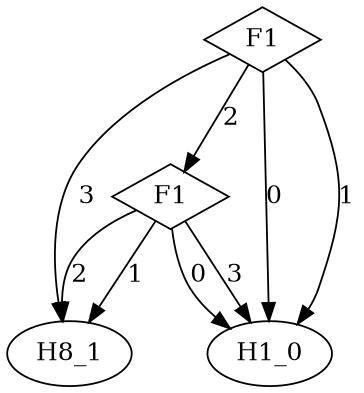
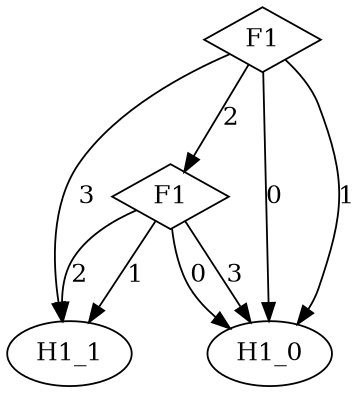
node "H8_1": label "H8_1" -> "H1_1"
